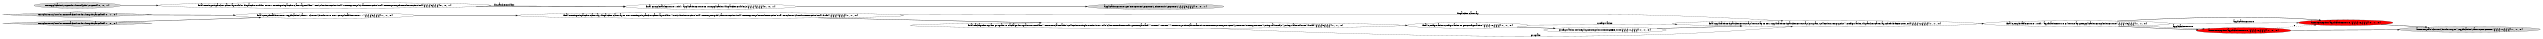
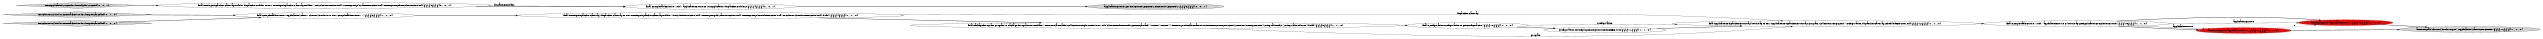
node "testApplicationSucceedsWhenAllJobsSucceed['0', '0', '1']": shape ellipse -> diamond
